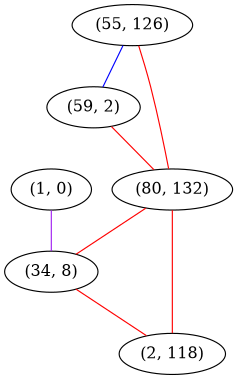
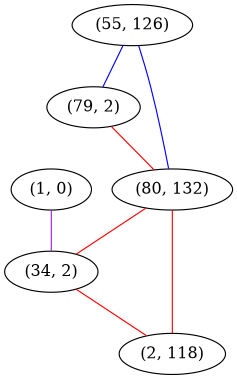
node "(59, 2)": label "(59, 2)" -> "(79, 2)"
edge "(55, 126)" -- "(80, 132)": color red -> blue
node "(34, 8)": label "(34, 8)" -> "(34, 2)"
